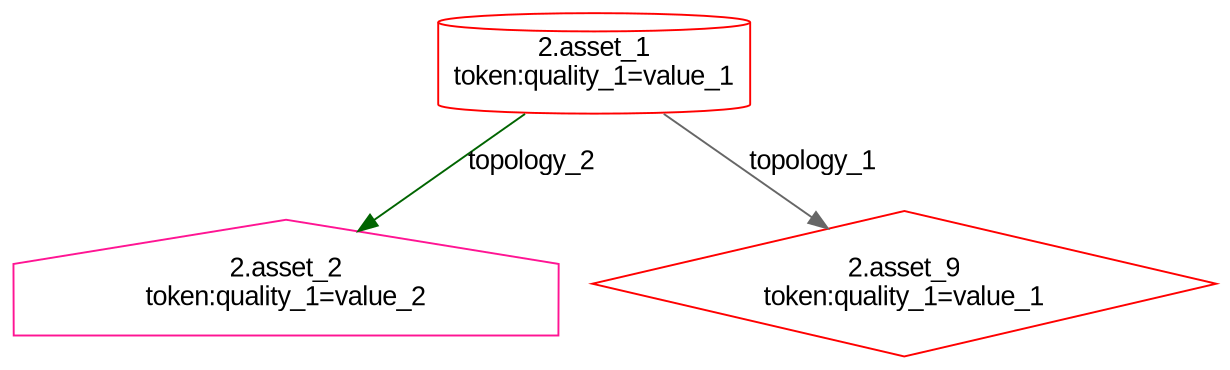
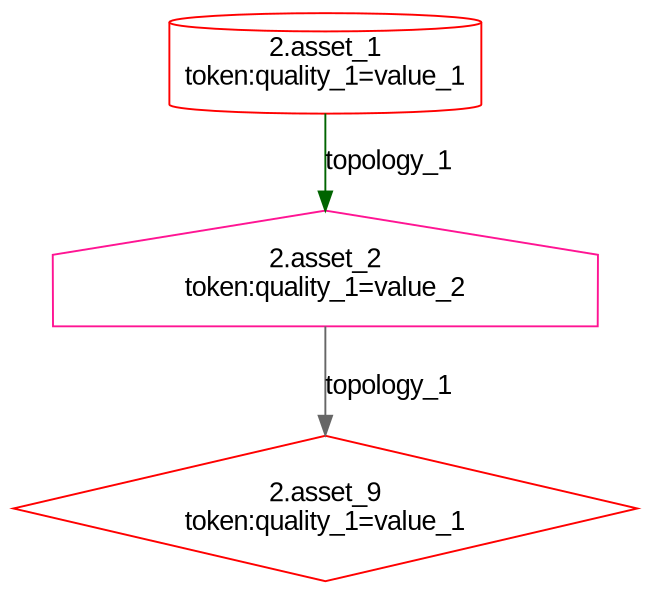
edge "2.asset_1 token:quality_1=value_1" -> "2.asset_2 token:quality_1=value_2": label "topology_2" -> "topology_1"
edge "2.asset_1 token:quality_1=value_1" -> "2.asset_9 token:quality_1=value_1": now "2.asset_2 token:quality_1=value_2" -> "2.asset_9 token:quality_1=value_1"
